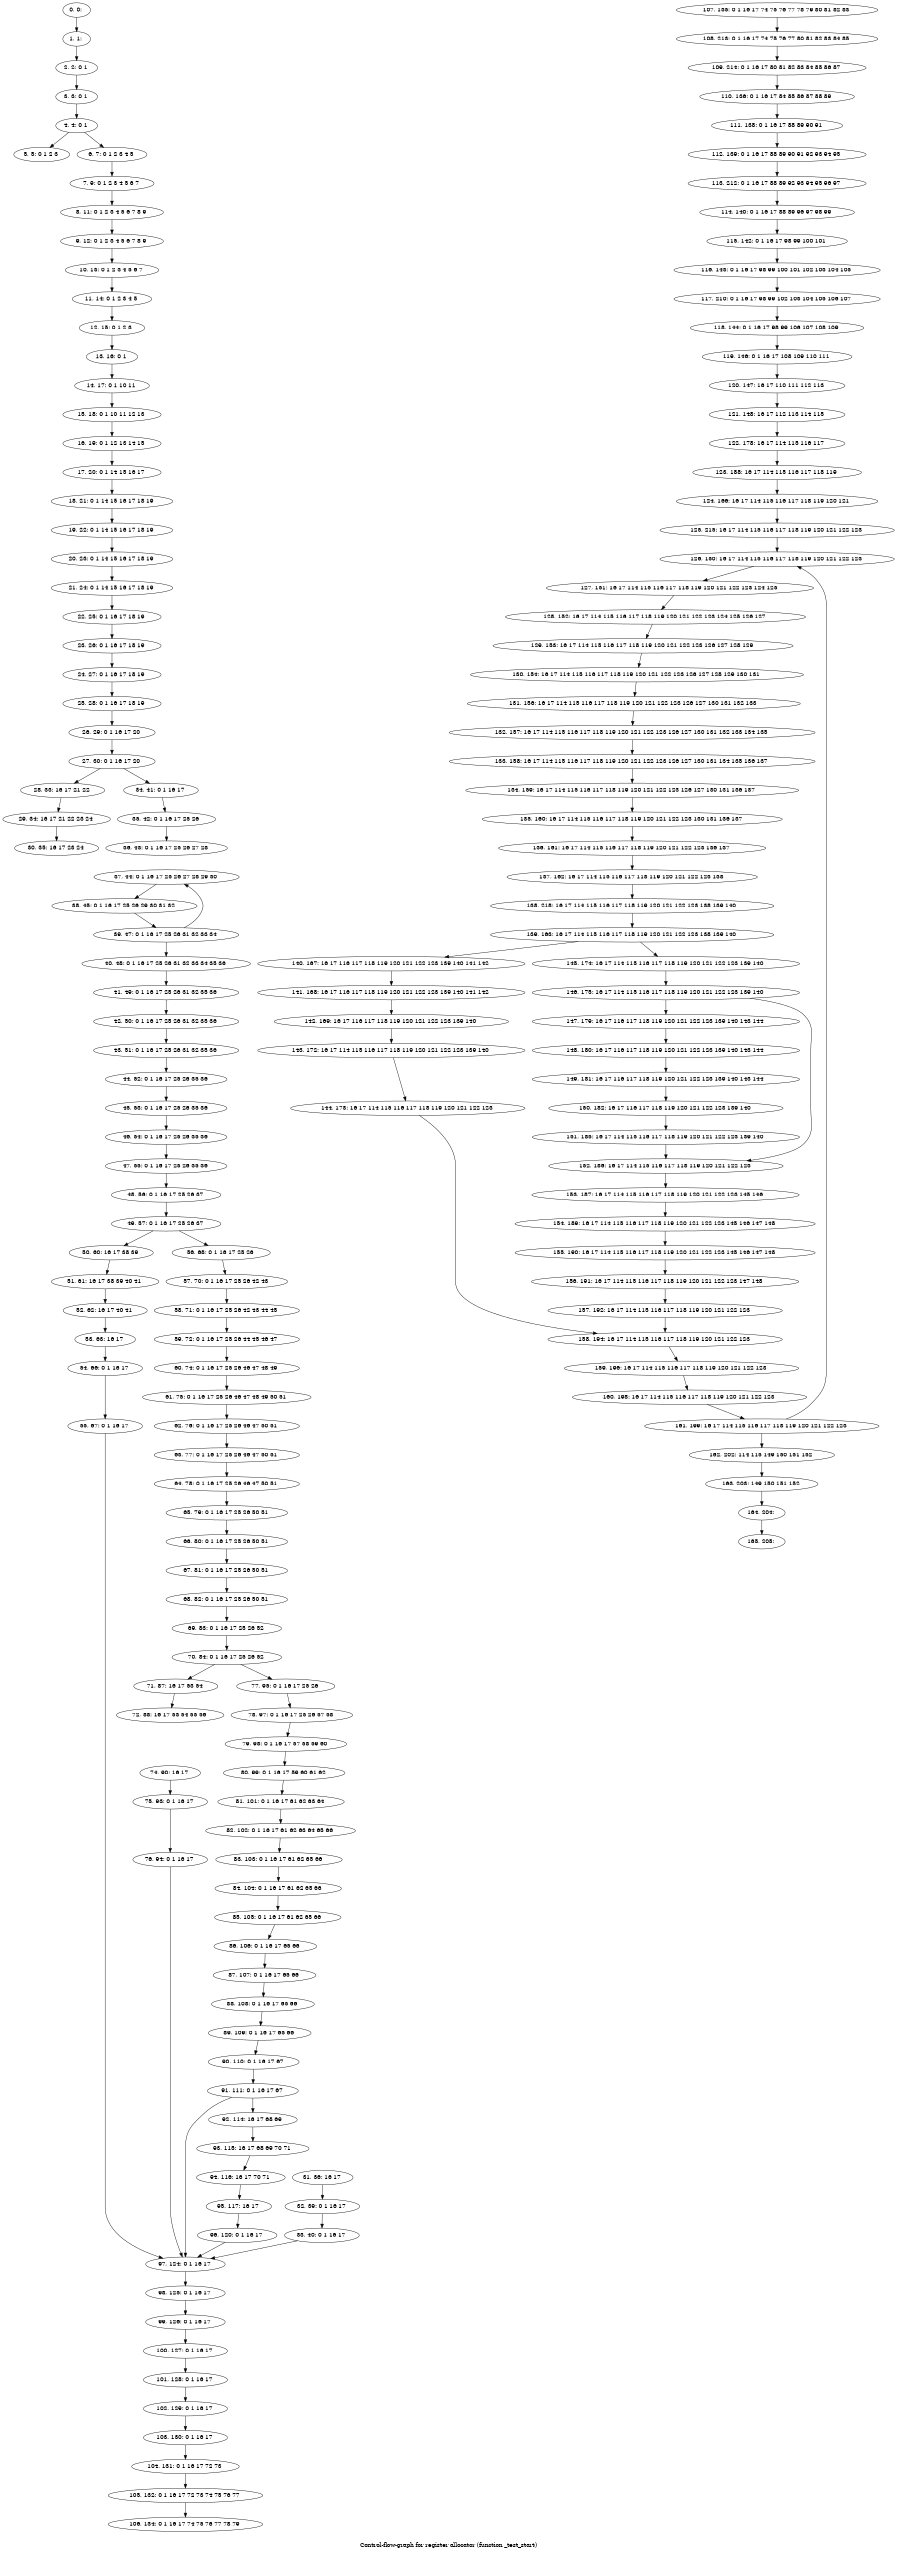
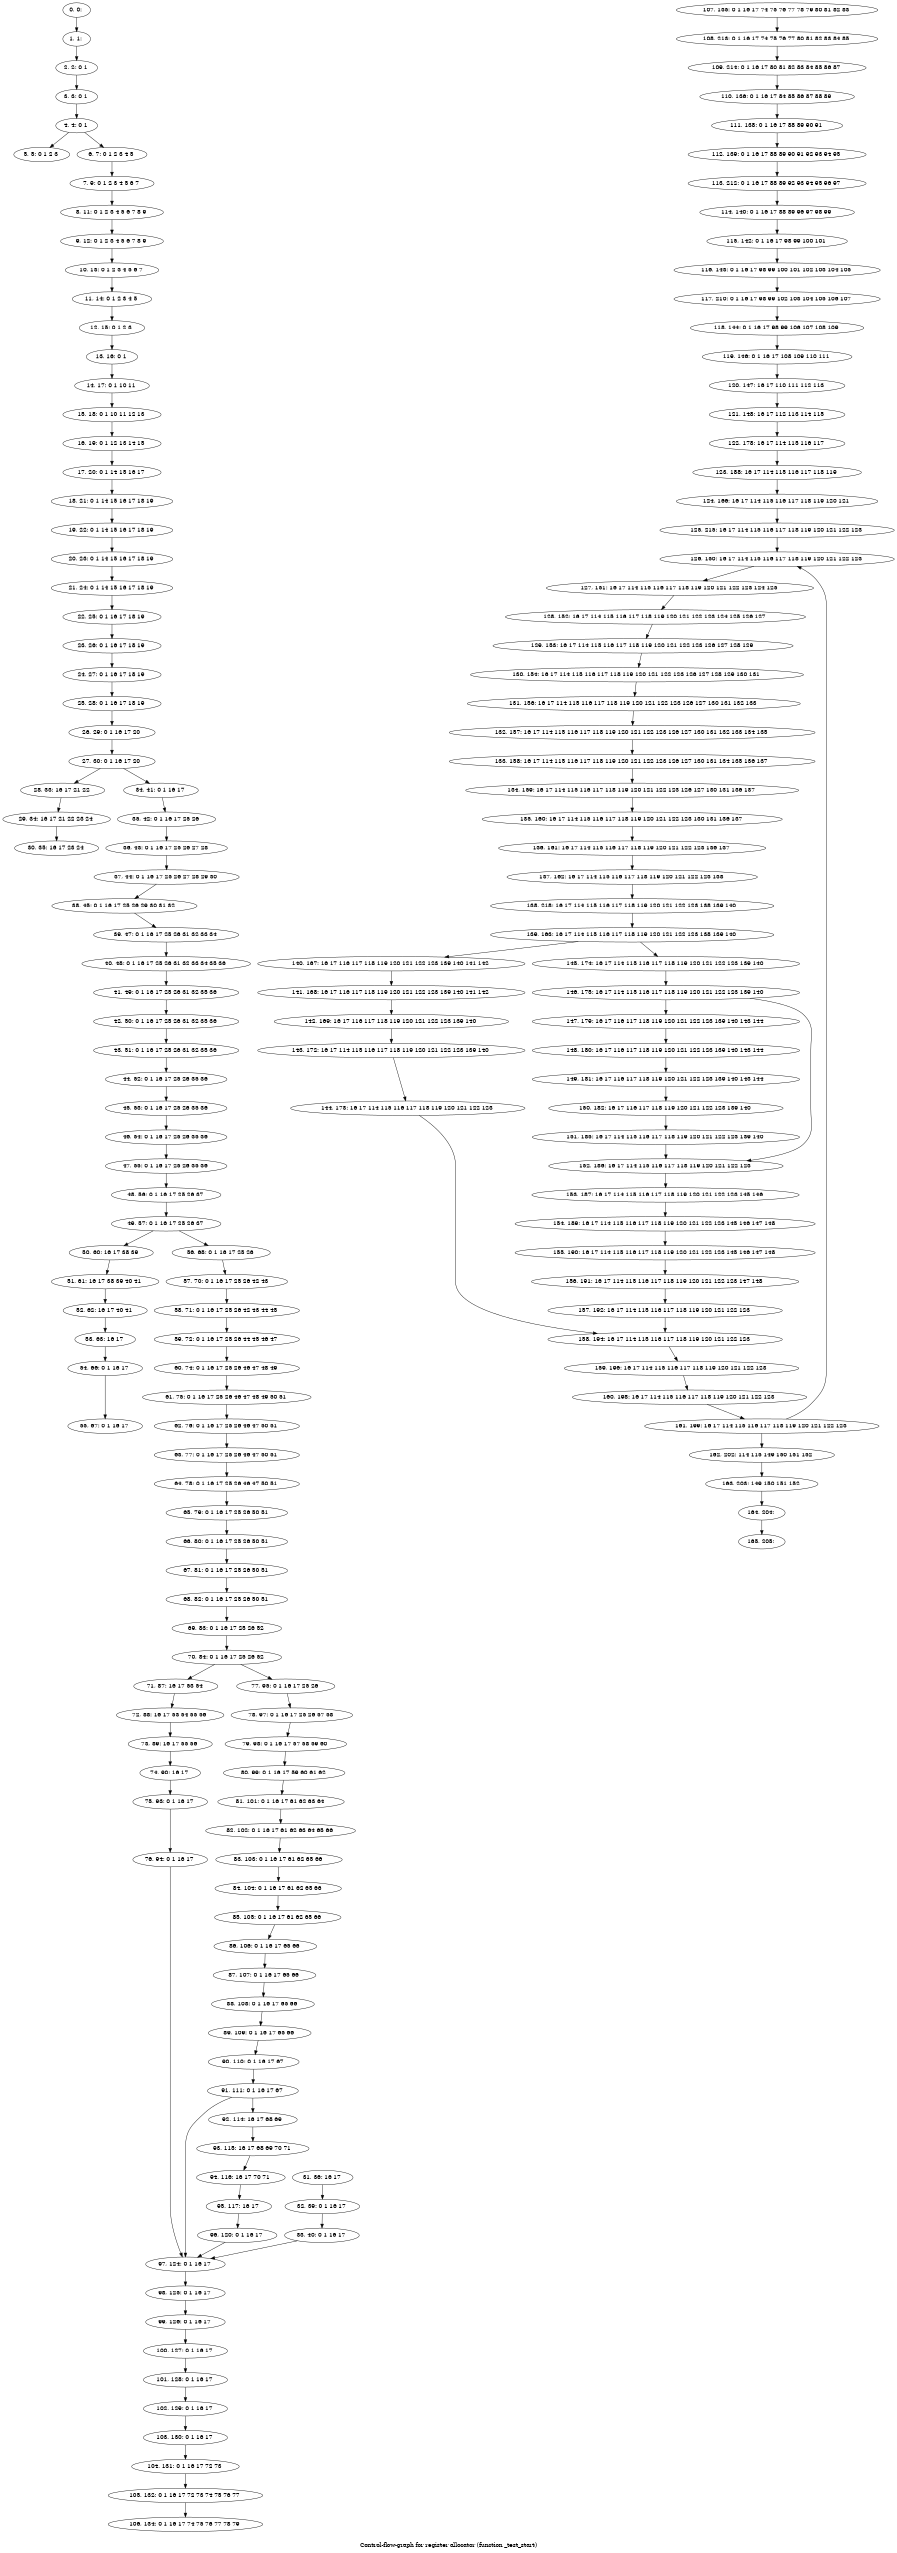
edge "39, 47: 0 1 16 17 25 26 31 32 33 34" -> "37, 44: 0 1 16 17 25 26 27 28 29 30": now "36, 43: 0 1 16 17 25 26 27 28" -> "37, 44: 0 1 16 17 25 26 27 28 29 30"
node "73, 89: 16 17 55 56": added
edge "55, 67: 0 1 16 17" -> "97, 124: 0 1 16 17": removed
